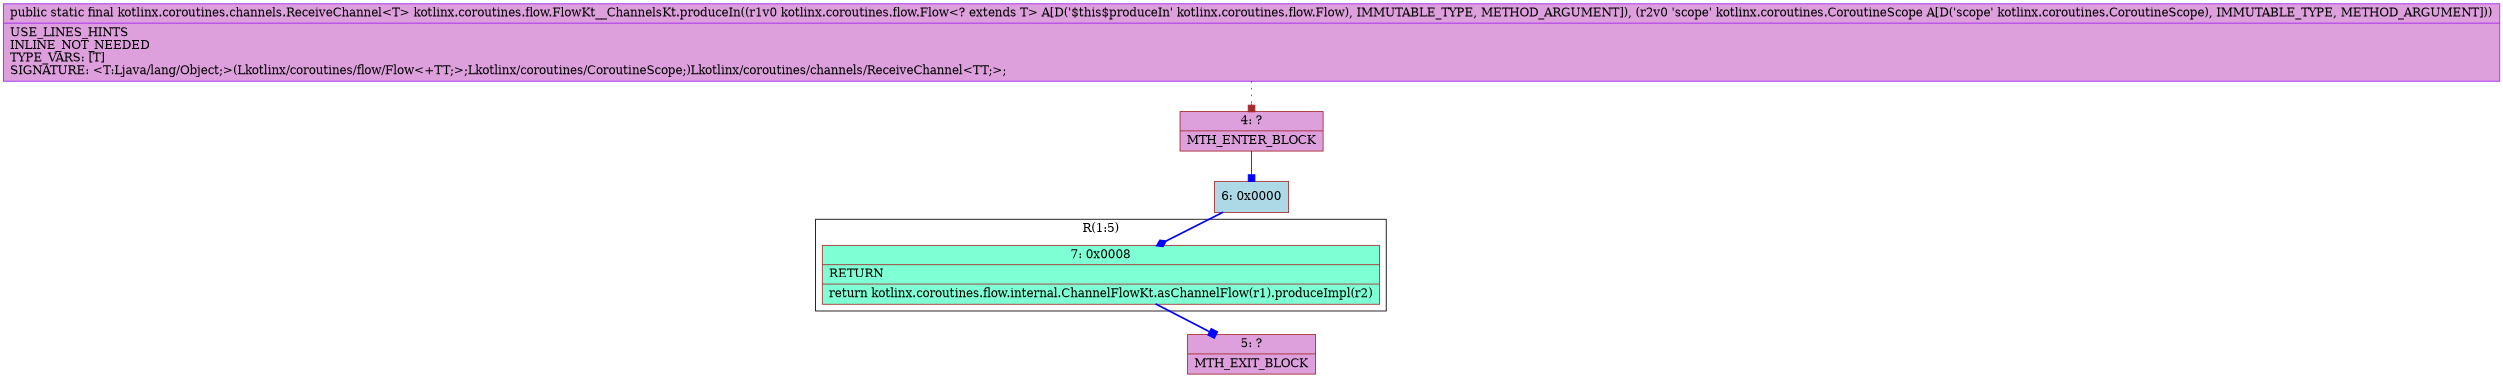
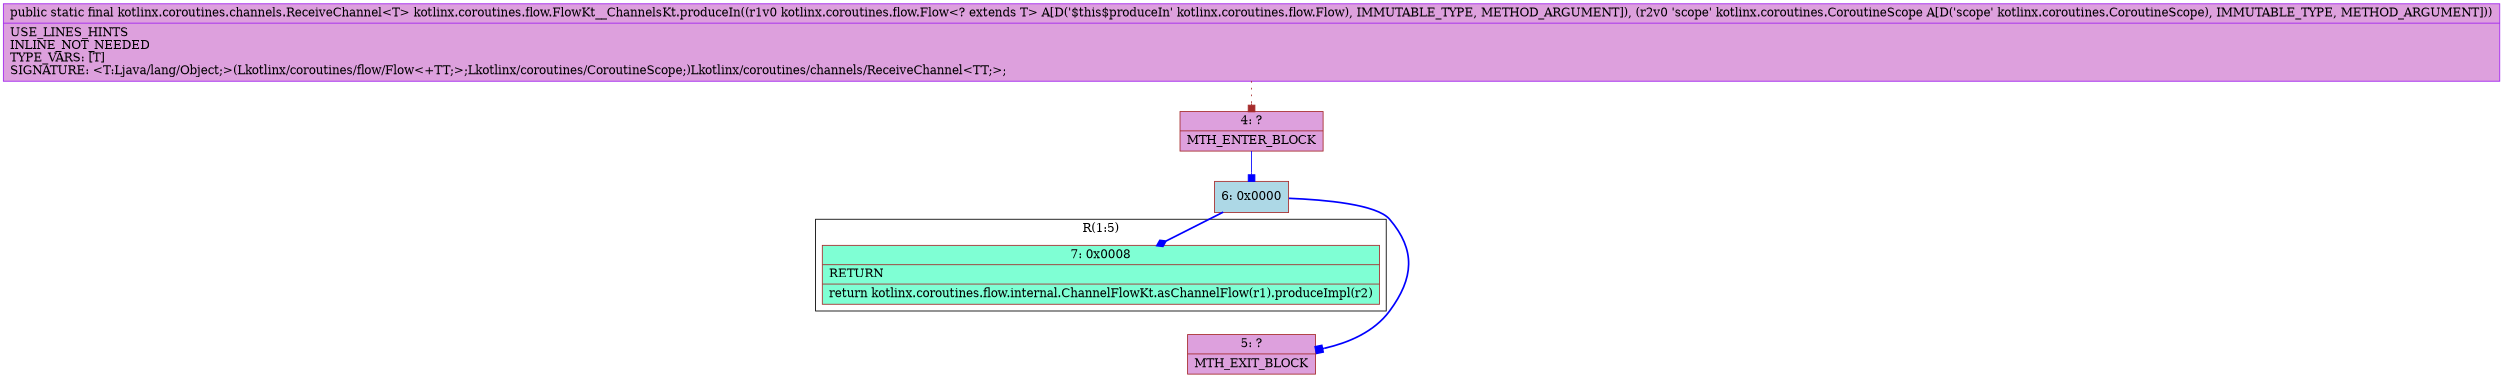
edge "7: 0x0008" -> "5: ?": now "6: 0x0000" -> "5: ?"
